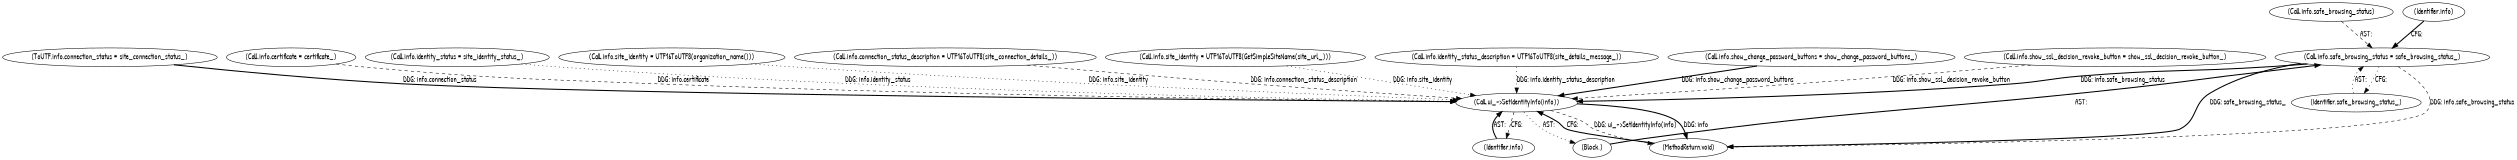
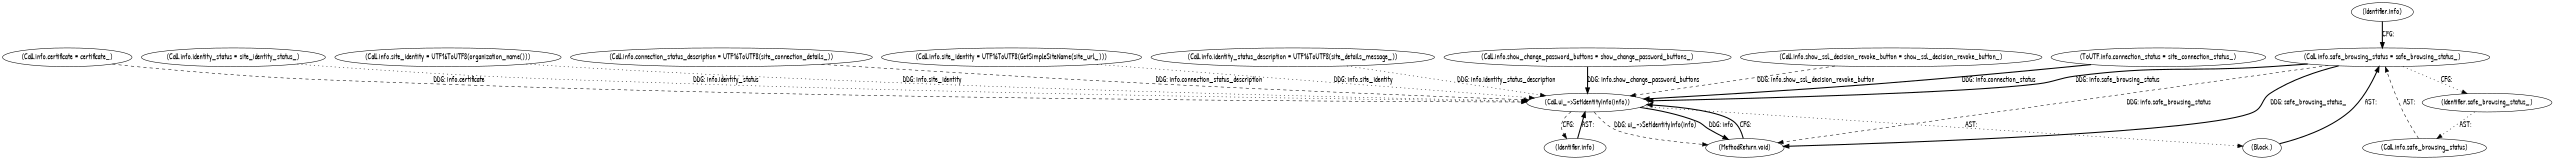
edge "(Identifier,safe_browsing_status_)" -> "(Call,info.safe_browsing_status = safe_browsing_status_)": now "(Identifier,safe_browsing_status_)" -> "(Call,info.safe_browsing_status)"
